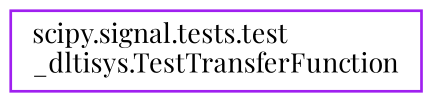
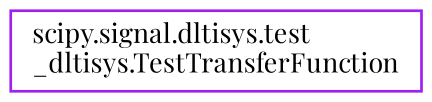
node "scipy.signal.tests.test _dltisys.TestTransferFunction": label "scipy.signal.tests.test _dltisys.TestTransferFunction" -> "scipy.signal.dltisys.test _dltisys.TestTransferFunction"
